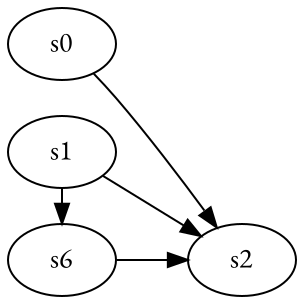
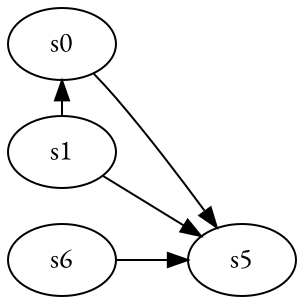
edge "s1" -> "s6": now "s1" -> "s0"
node "s2": label "s2" -> "s5"
